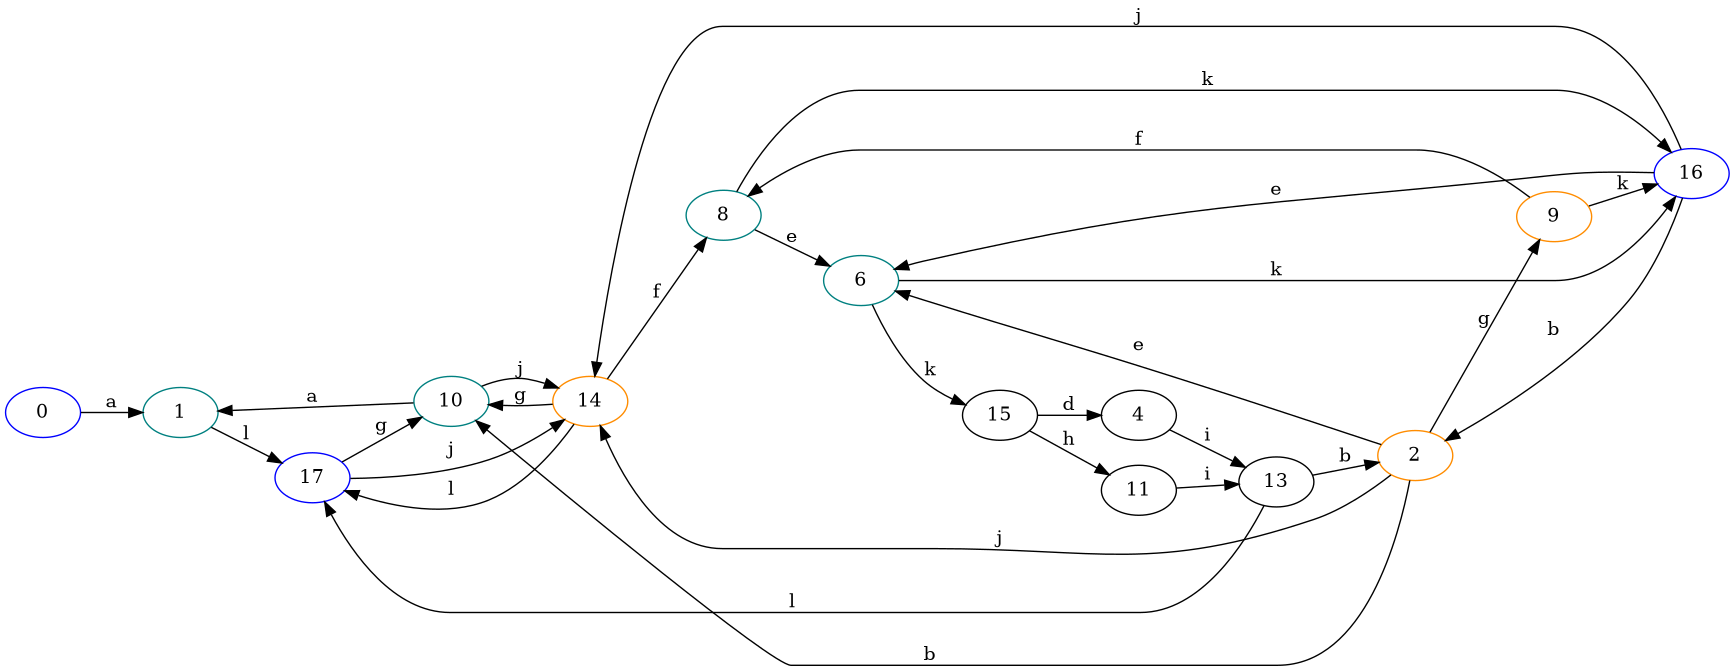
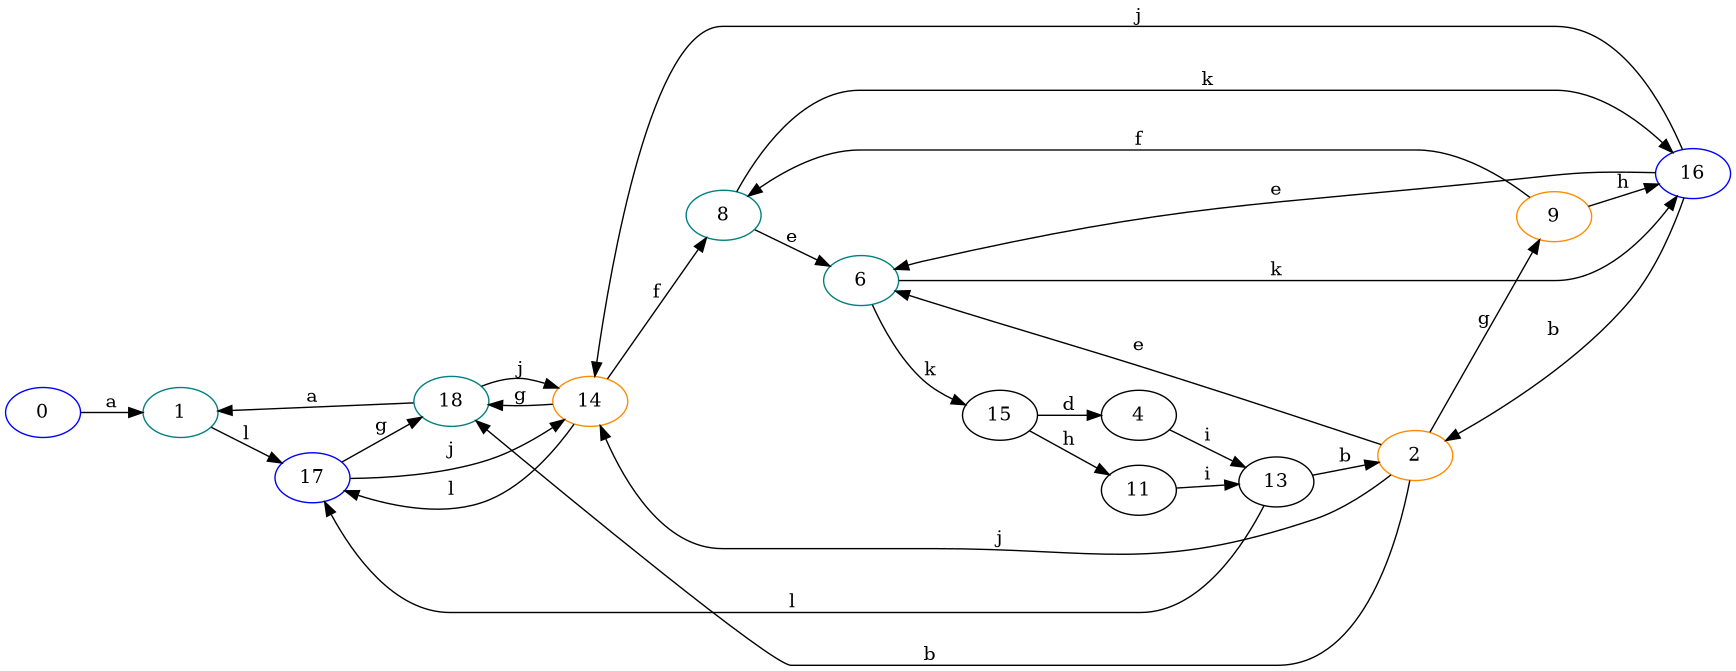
edge "9" -> "16": label "k" -> "h"
node "10": label "10" -> "18"
